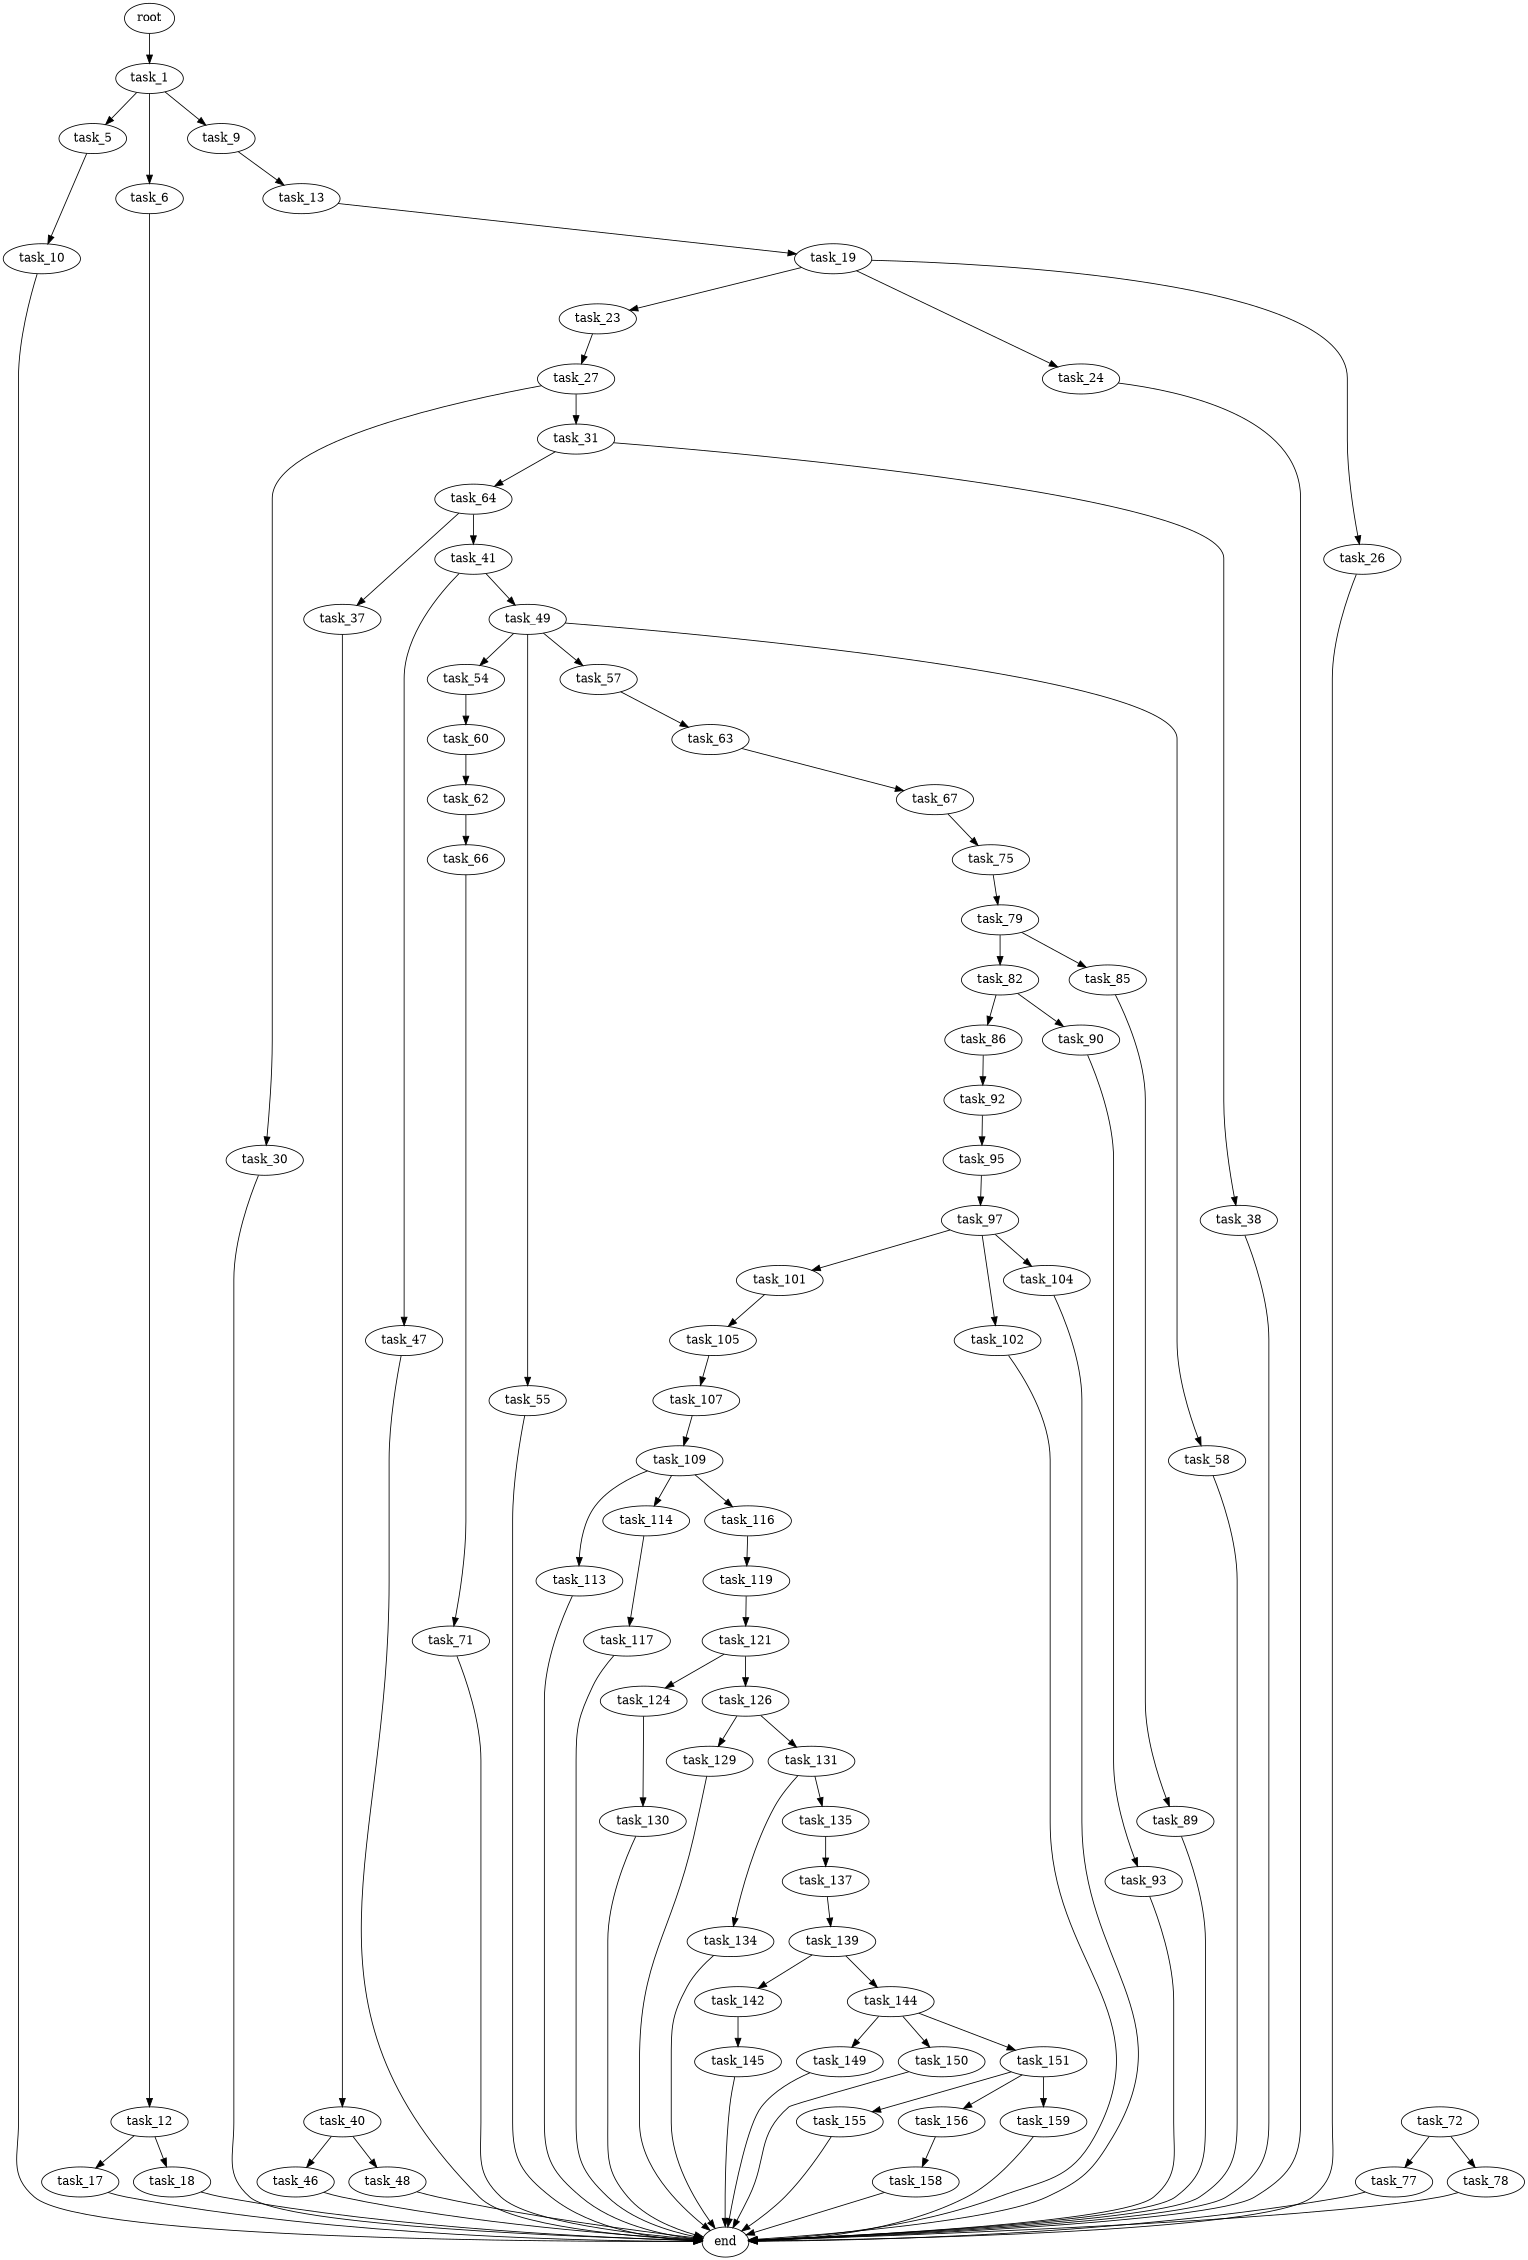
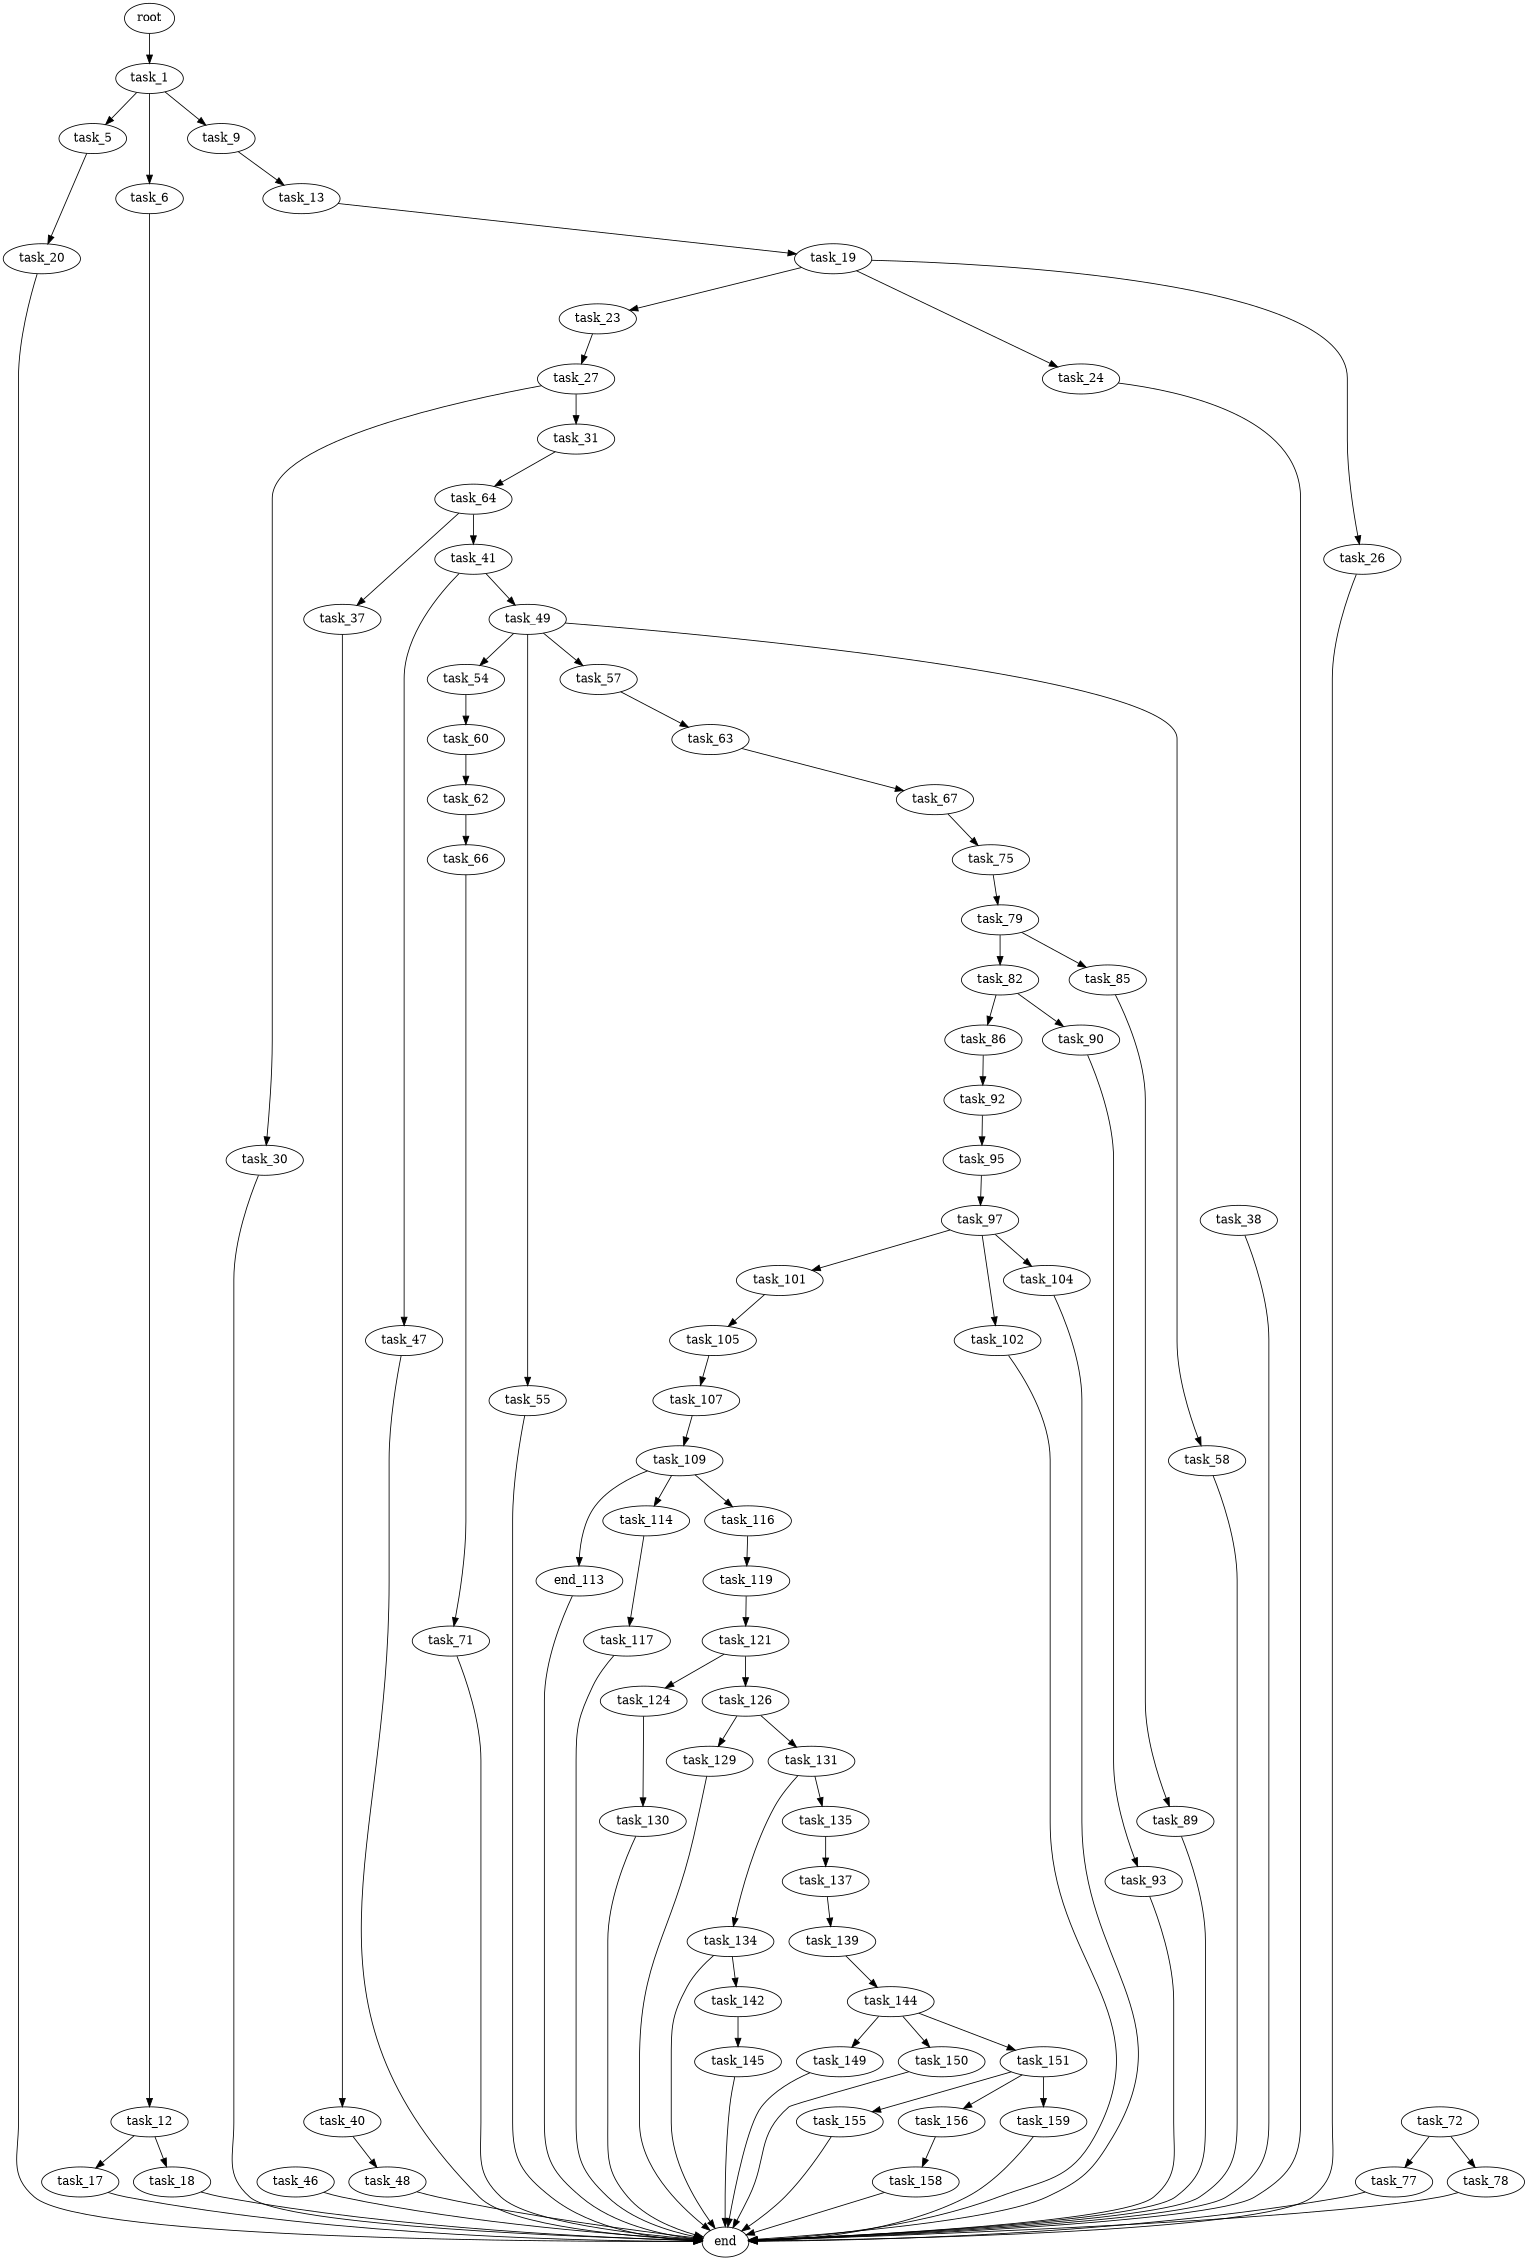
node "task_10": label "task_10" -> "task_20"
edge "task_31" -> "task_38": removed
node "task_113": label "task_113" -> "end_113"
edge "task_139" -> "task_142": now "task_134" -> "task_142"
edge "task_40" -> "task_46": removed
